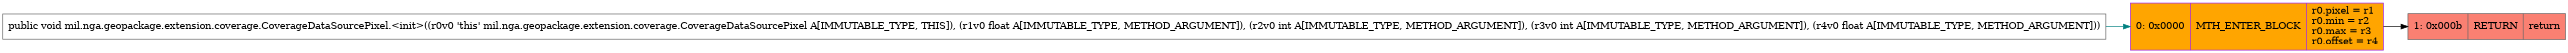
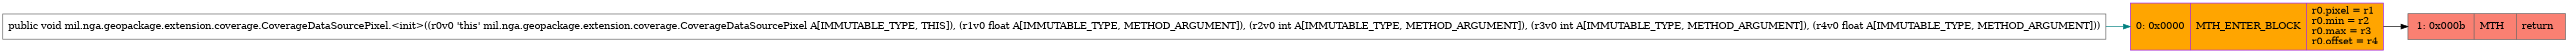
node "1: 0x000b": text "RETURN" -> "MTH"
